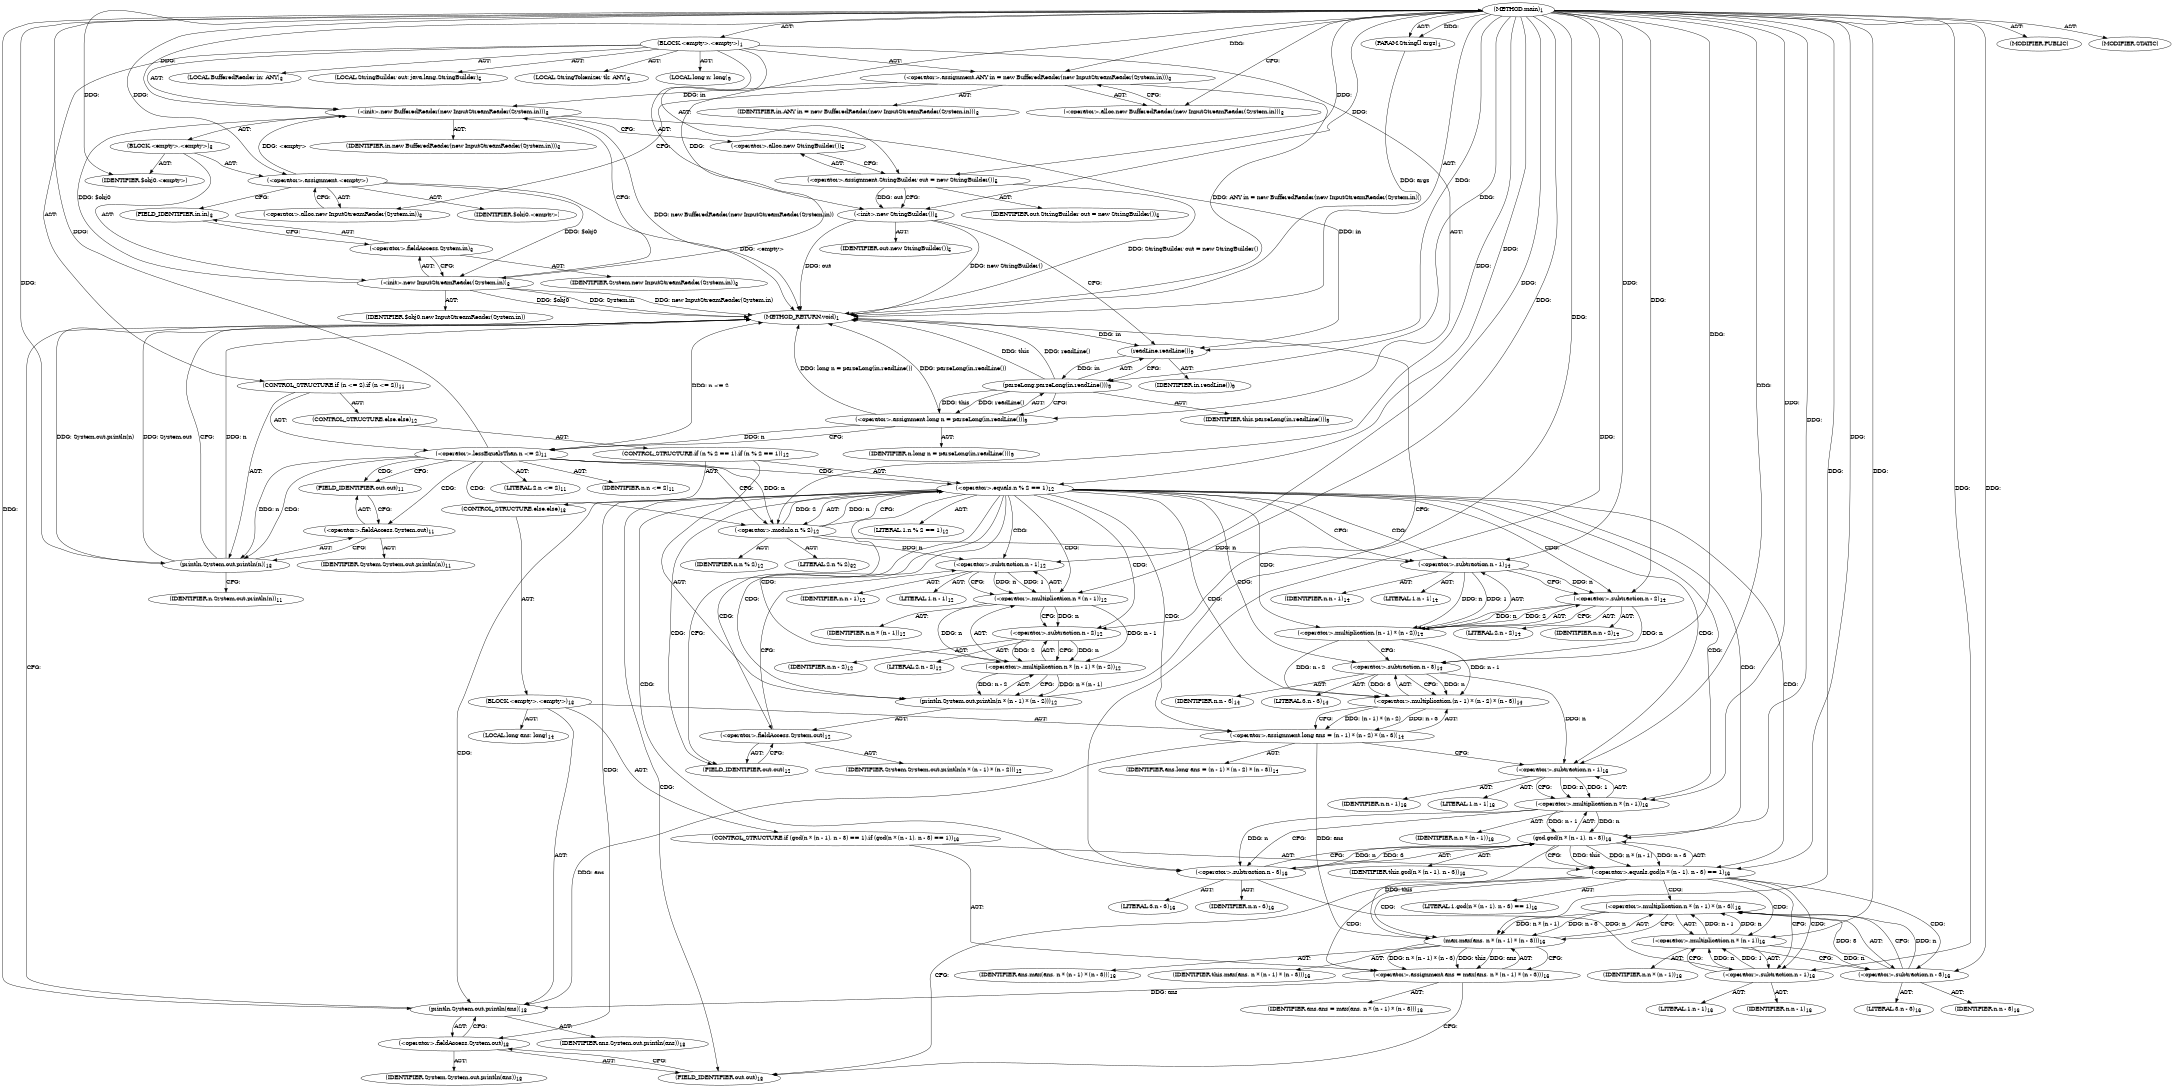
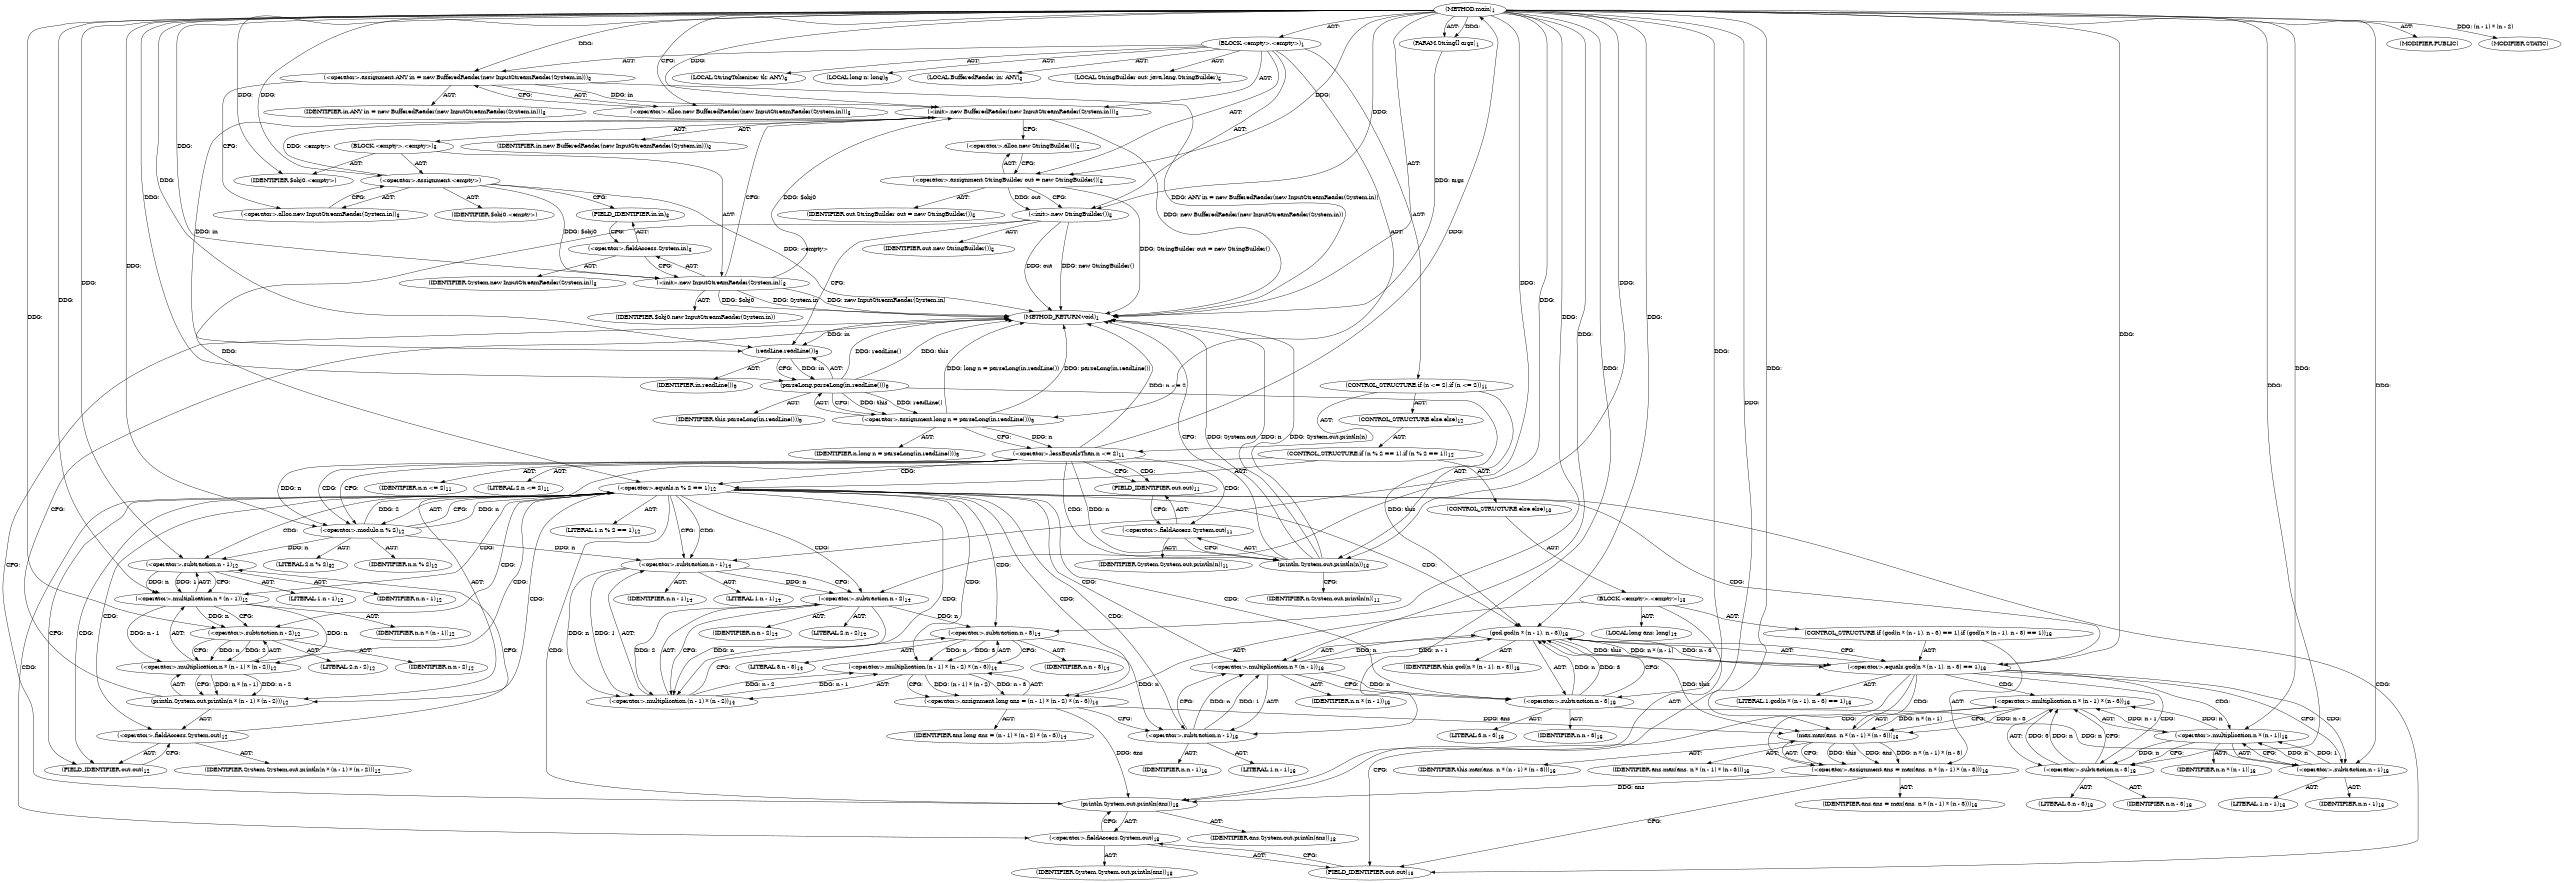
edge "(METHOD,main)" -> "(MODIFIER,STATIC)": label "AST: " -> "DDG: (n - 1) * (n - 2)"
edge "(METHOD,main)" -> "(<operator>.equals,n % 2 == 1)": now "(<init>,new StringBuilder())" -> "(<operator>.equals,n % 2 == 1)"
edge "(parseLong,parseLong(in.readLine()))" -> "(gcd,gcd(n * (n - 1), n - 3))": added, label "DDG: this"
edge "(<operator>.multiplication,(n - 1) * (n - 2) * (n - 3))" -> "(<operator>.multiplication,(n - 1) * (n - 2))": added, label "AST:"
